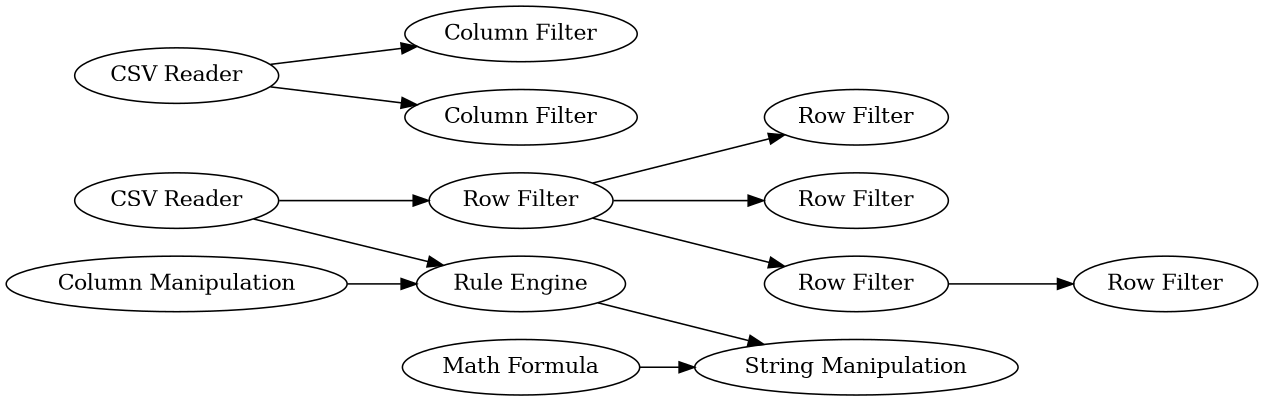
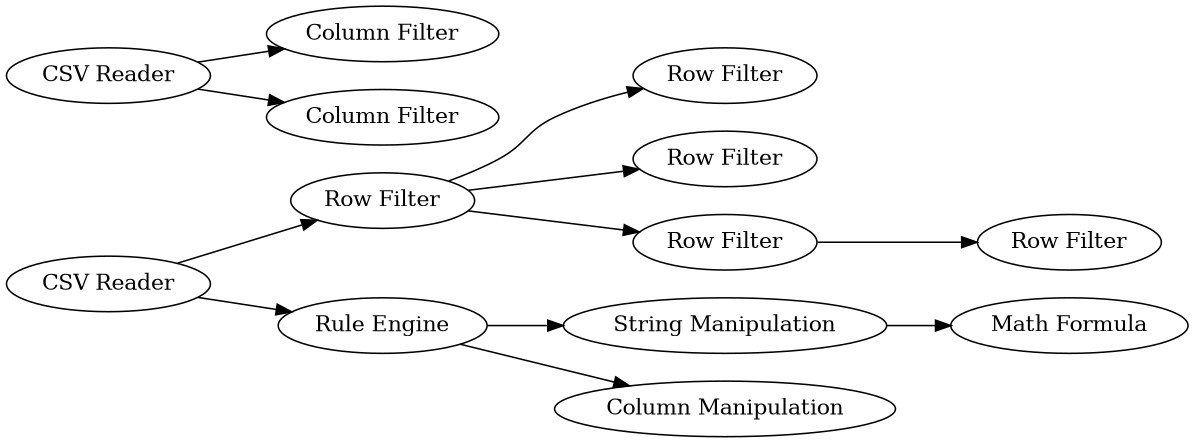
edge "Column Manipulation" -> "Rule Engine": reversed
edge "Math Formula" -> "String Manipulation": reversed
